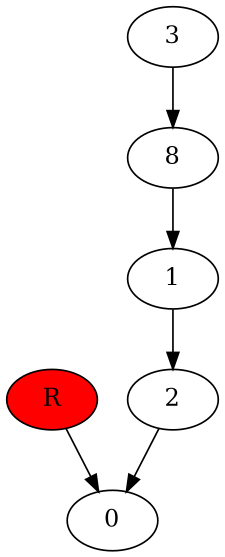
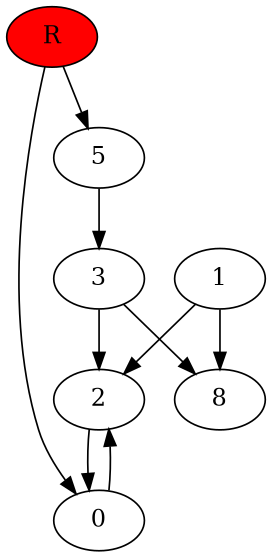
node "5": added
edge "8" -> "1": reversed
edge "3" -> "2": added
edge "0" -> "2": added
